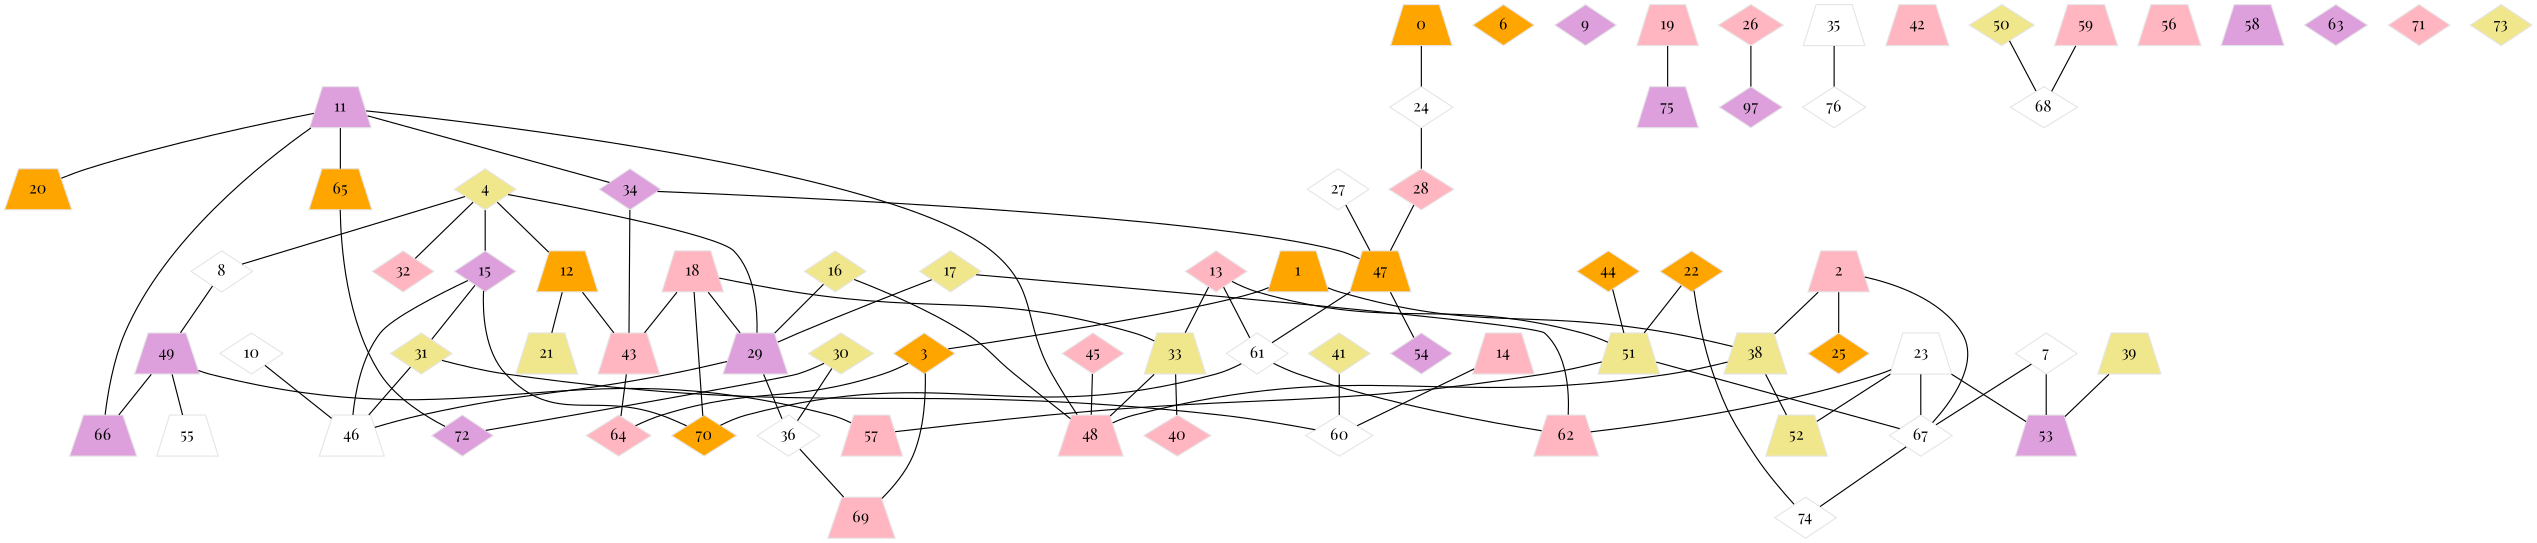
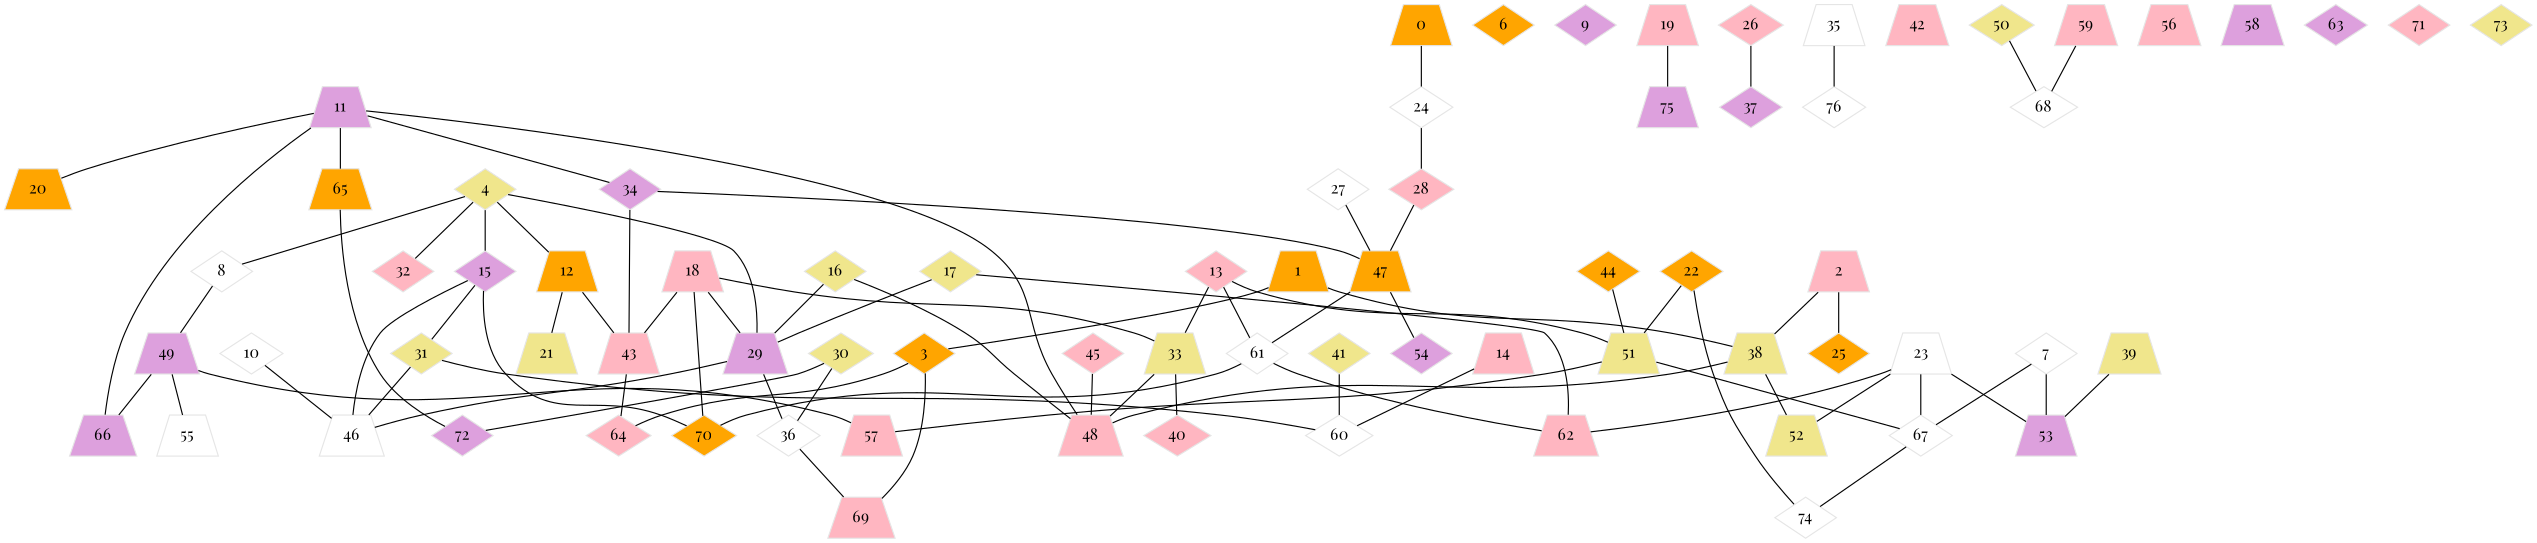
node "97": label "97" -> "37"
edge "2" -- "67": removed
